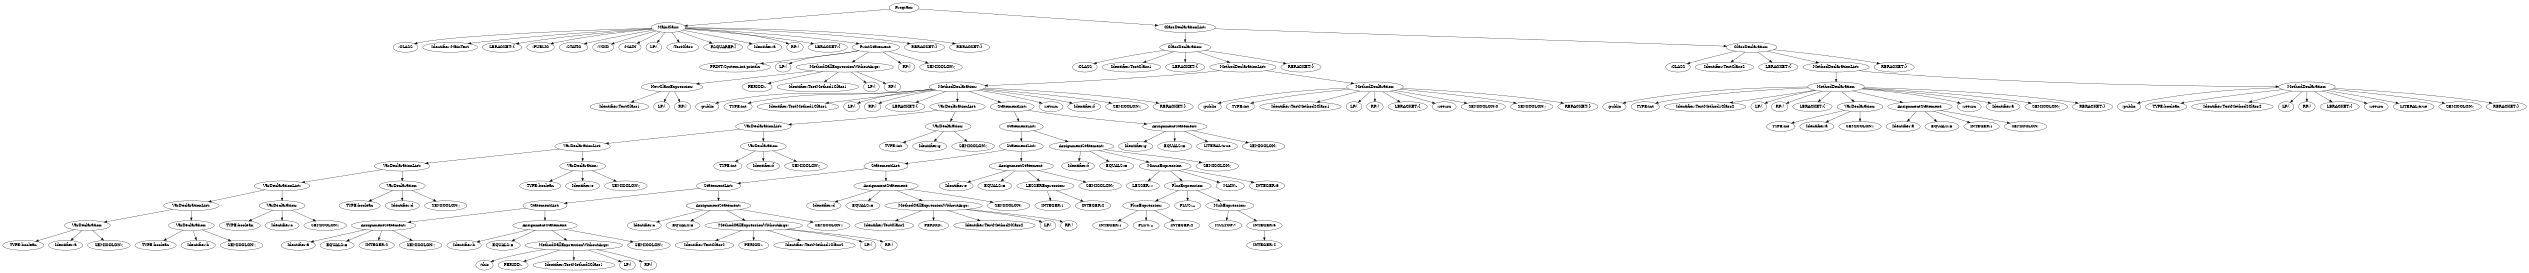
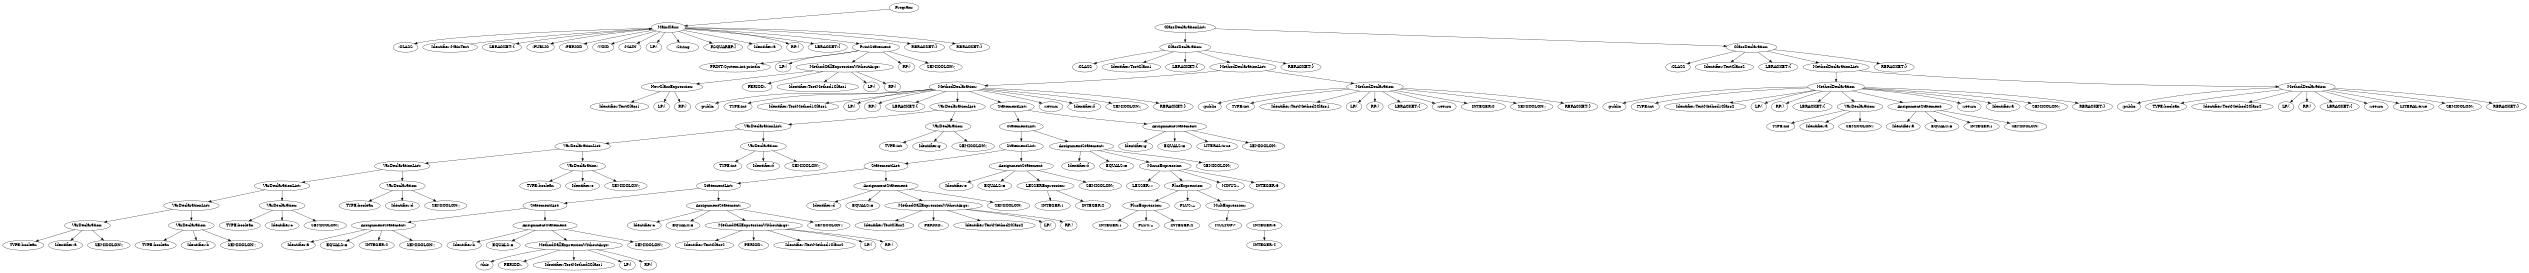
edge "Program:" -> "ClassDeclarationList:": removed
edge "MainClass:" -> "Identifier:MainTest": reversed
node ":STATIC": label ":STATIC" -> ":PERIOD"
node ":TestClass": label ":TestClass" -> ":String"
node "SEMICOLON:0": label "SEMICOLON:0" -> "INTEGER:0"
node "MAIN:-": label "MAIN:-" -> "MINUS:-"
edge "MultExpression:" -> "INTEGER:5": removed
